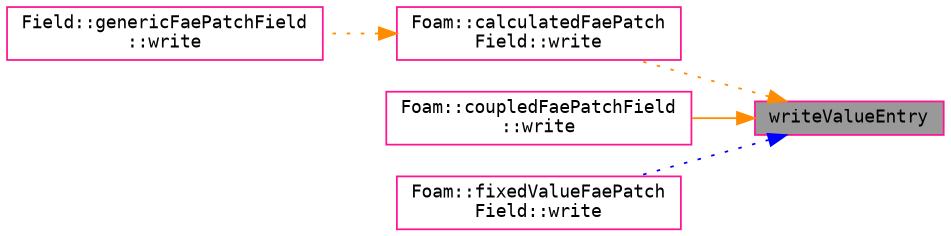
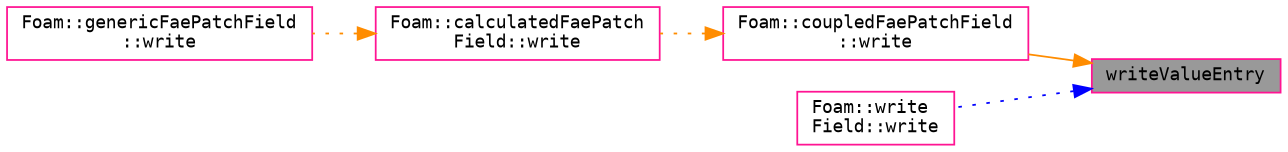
node "Field::genericFaePatchField ::write": label "Field::genericFaePatchField ::write" -> "Foam::genericFaePatchField ::write"
edge "Foam::calculatedFaePatch Field::write" -> "writeValueEntry": now "Foam::calculatedFaePatch Field::write" -> "Foam::coupledFaePatchField ::write"
node "Foam::fixedValueFaePatch Field::write": label "Foam::fixedValueFaePatch Field::write" -> "Foam::write Field::write"
